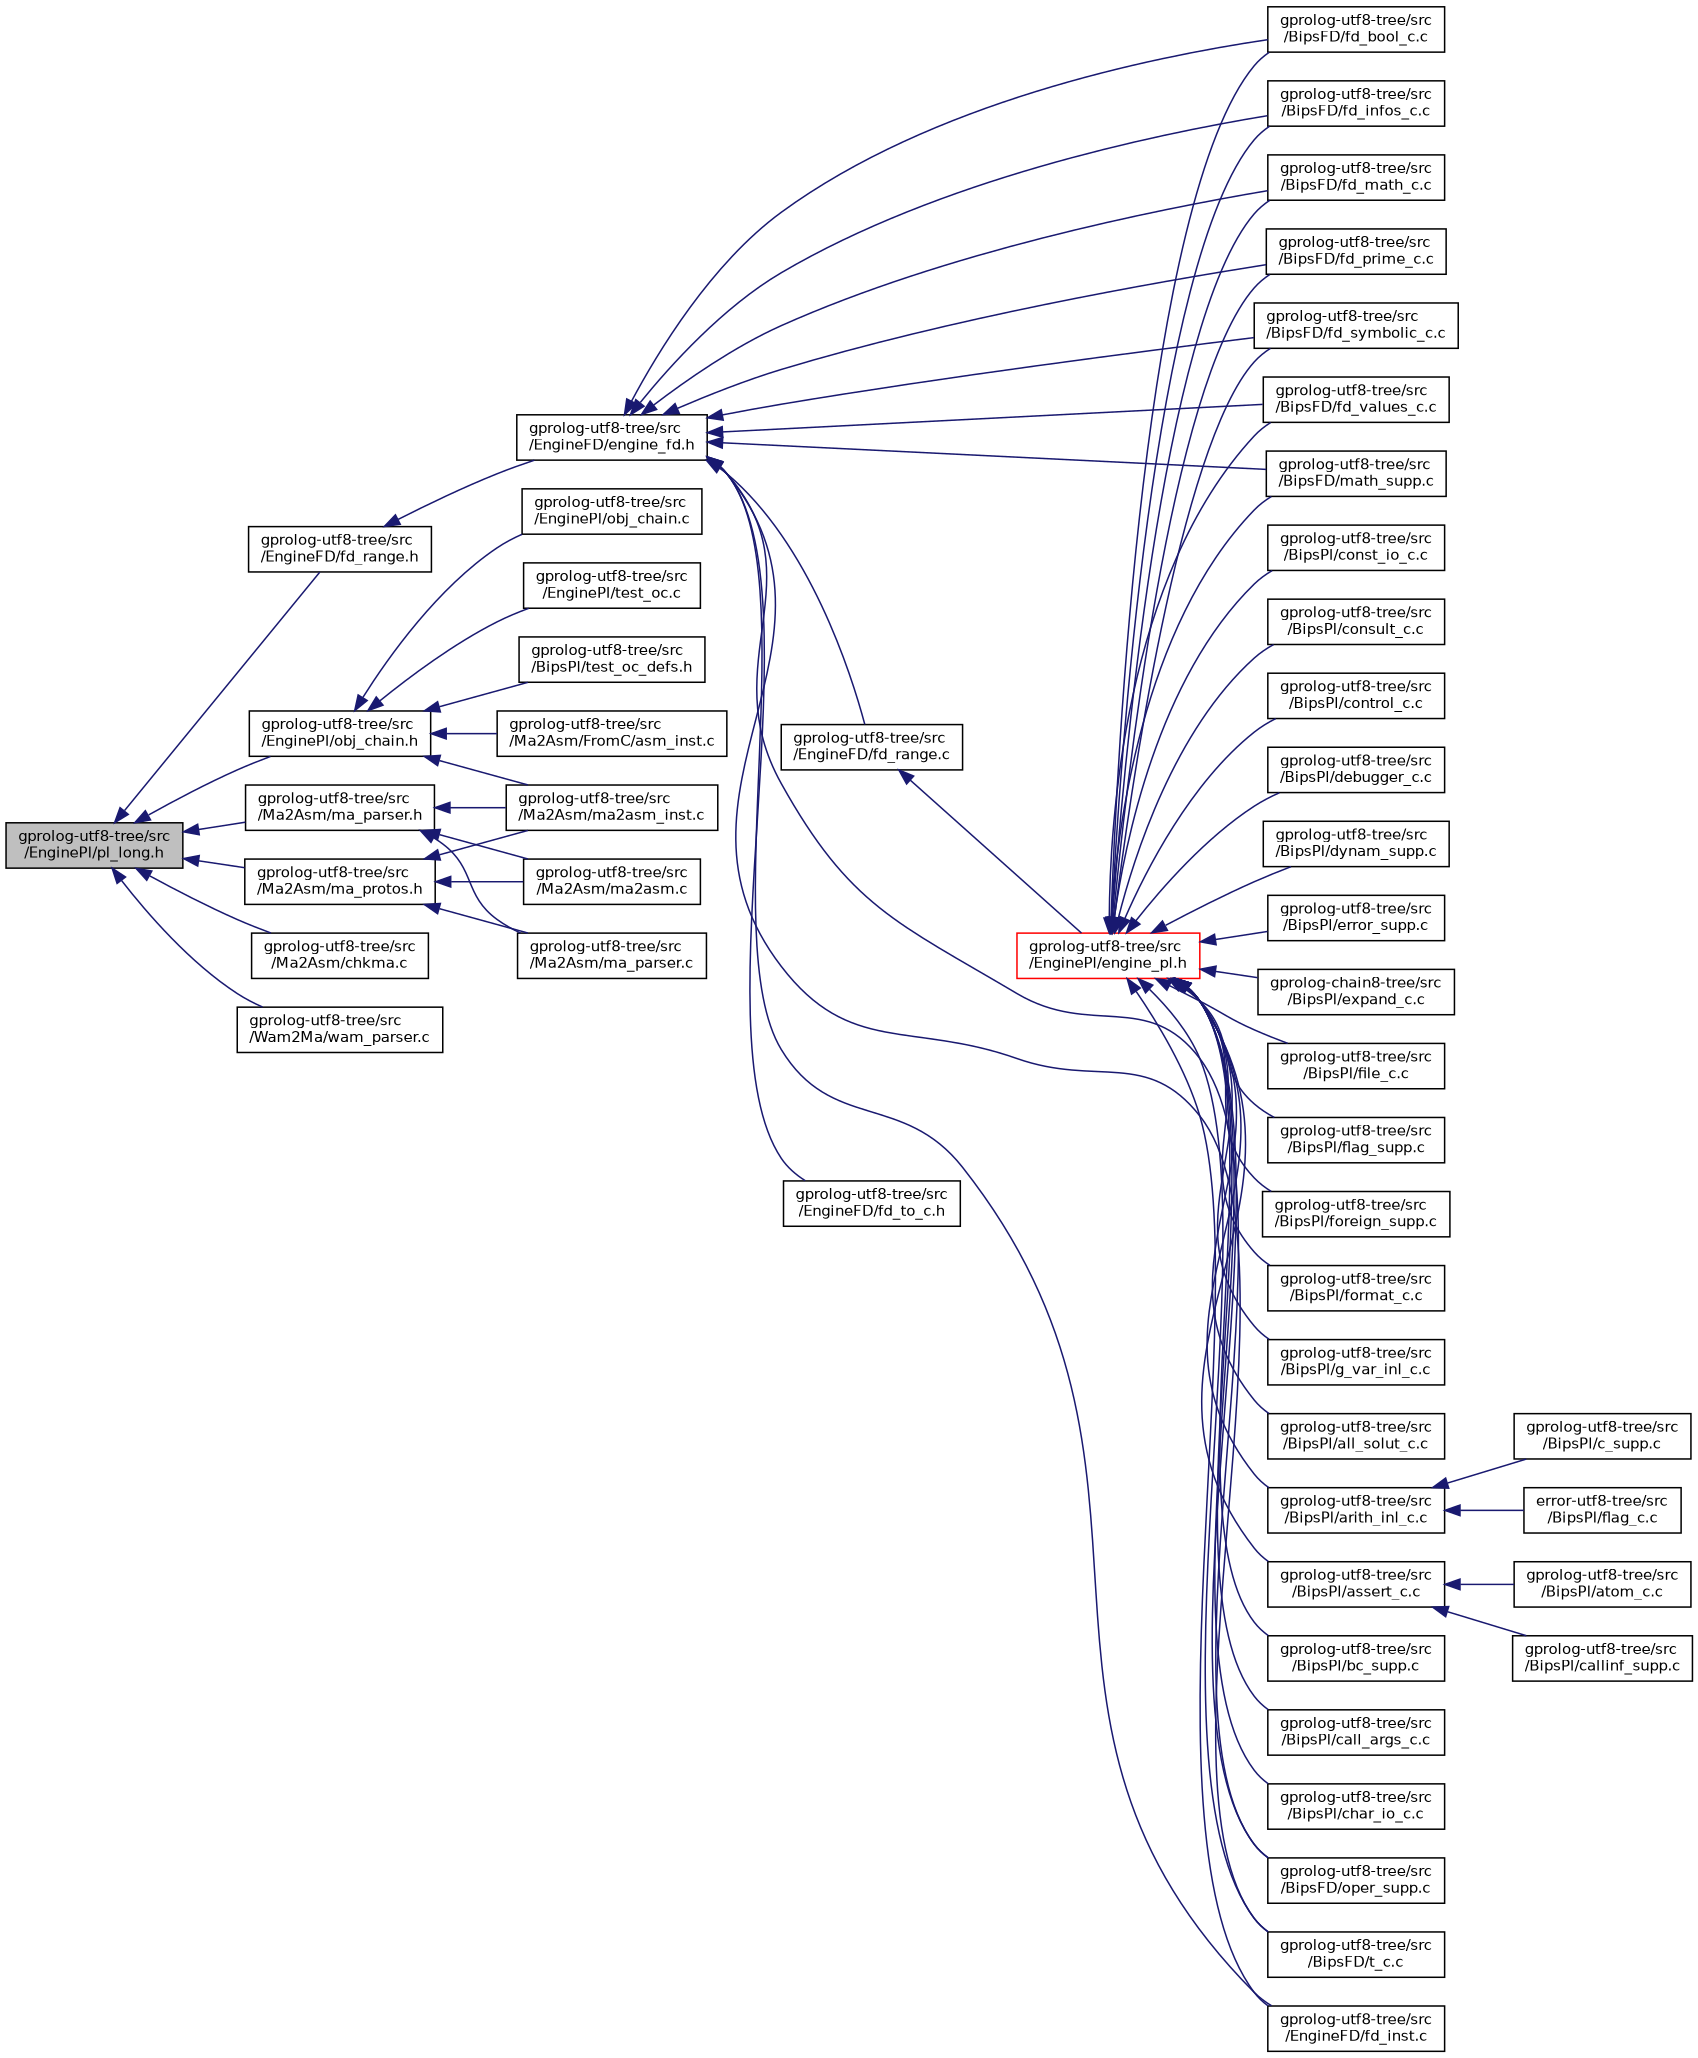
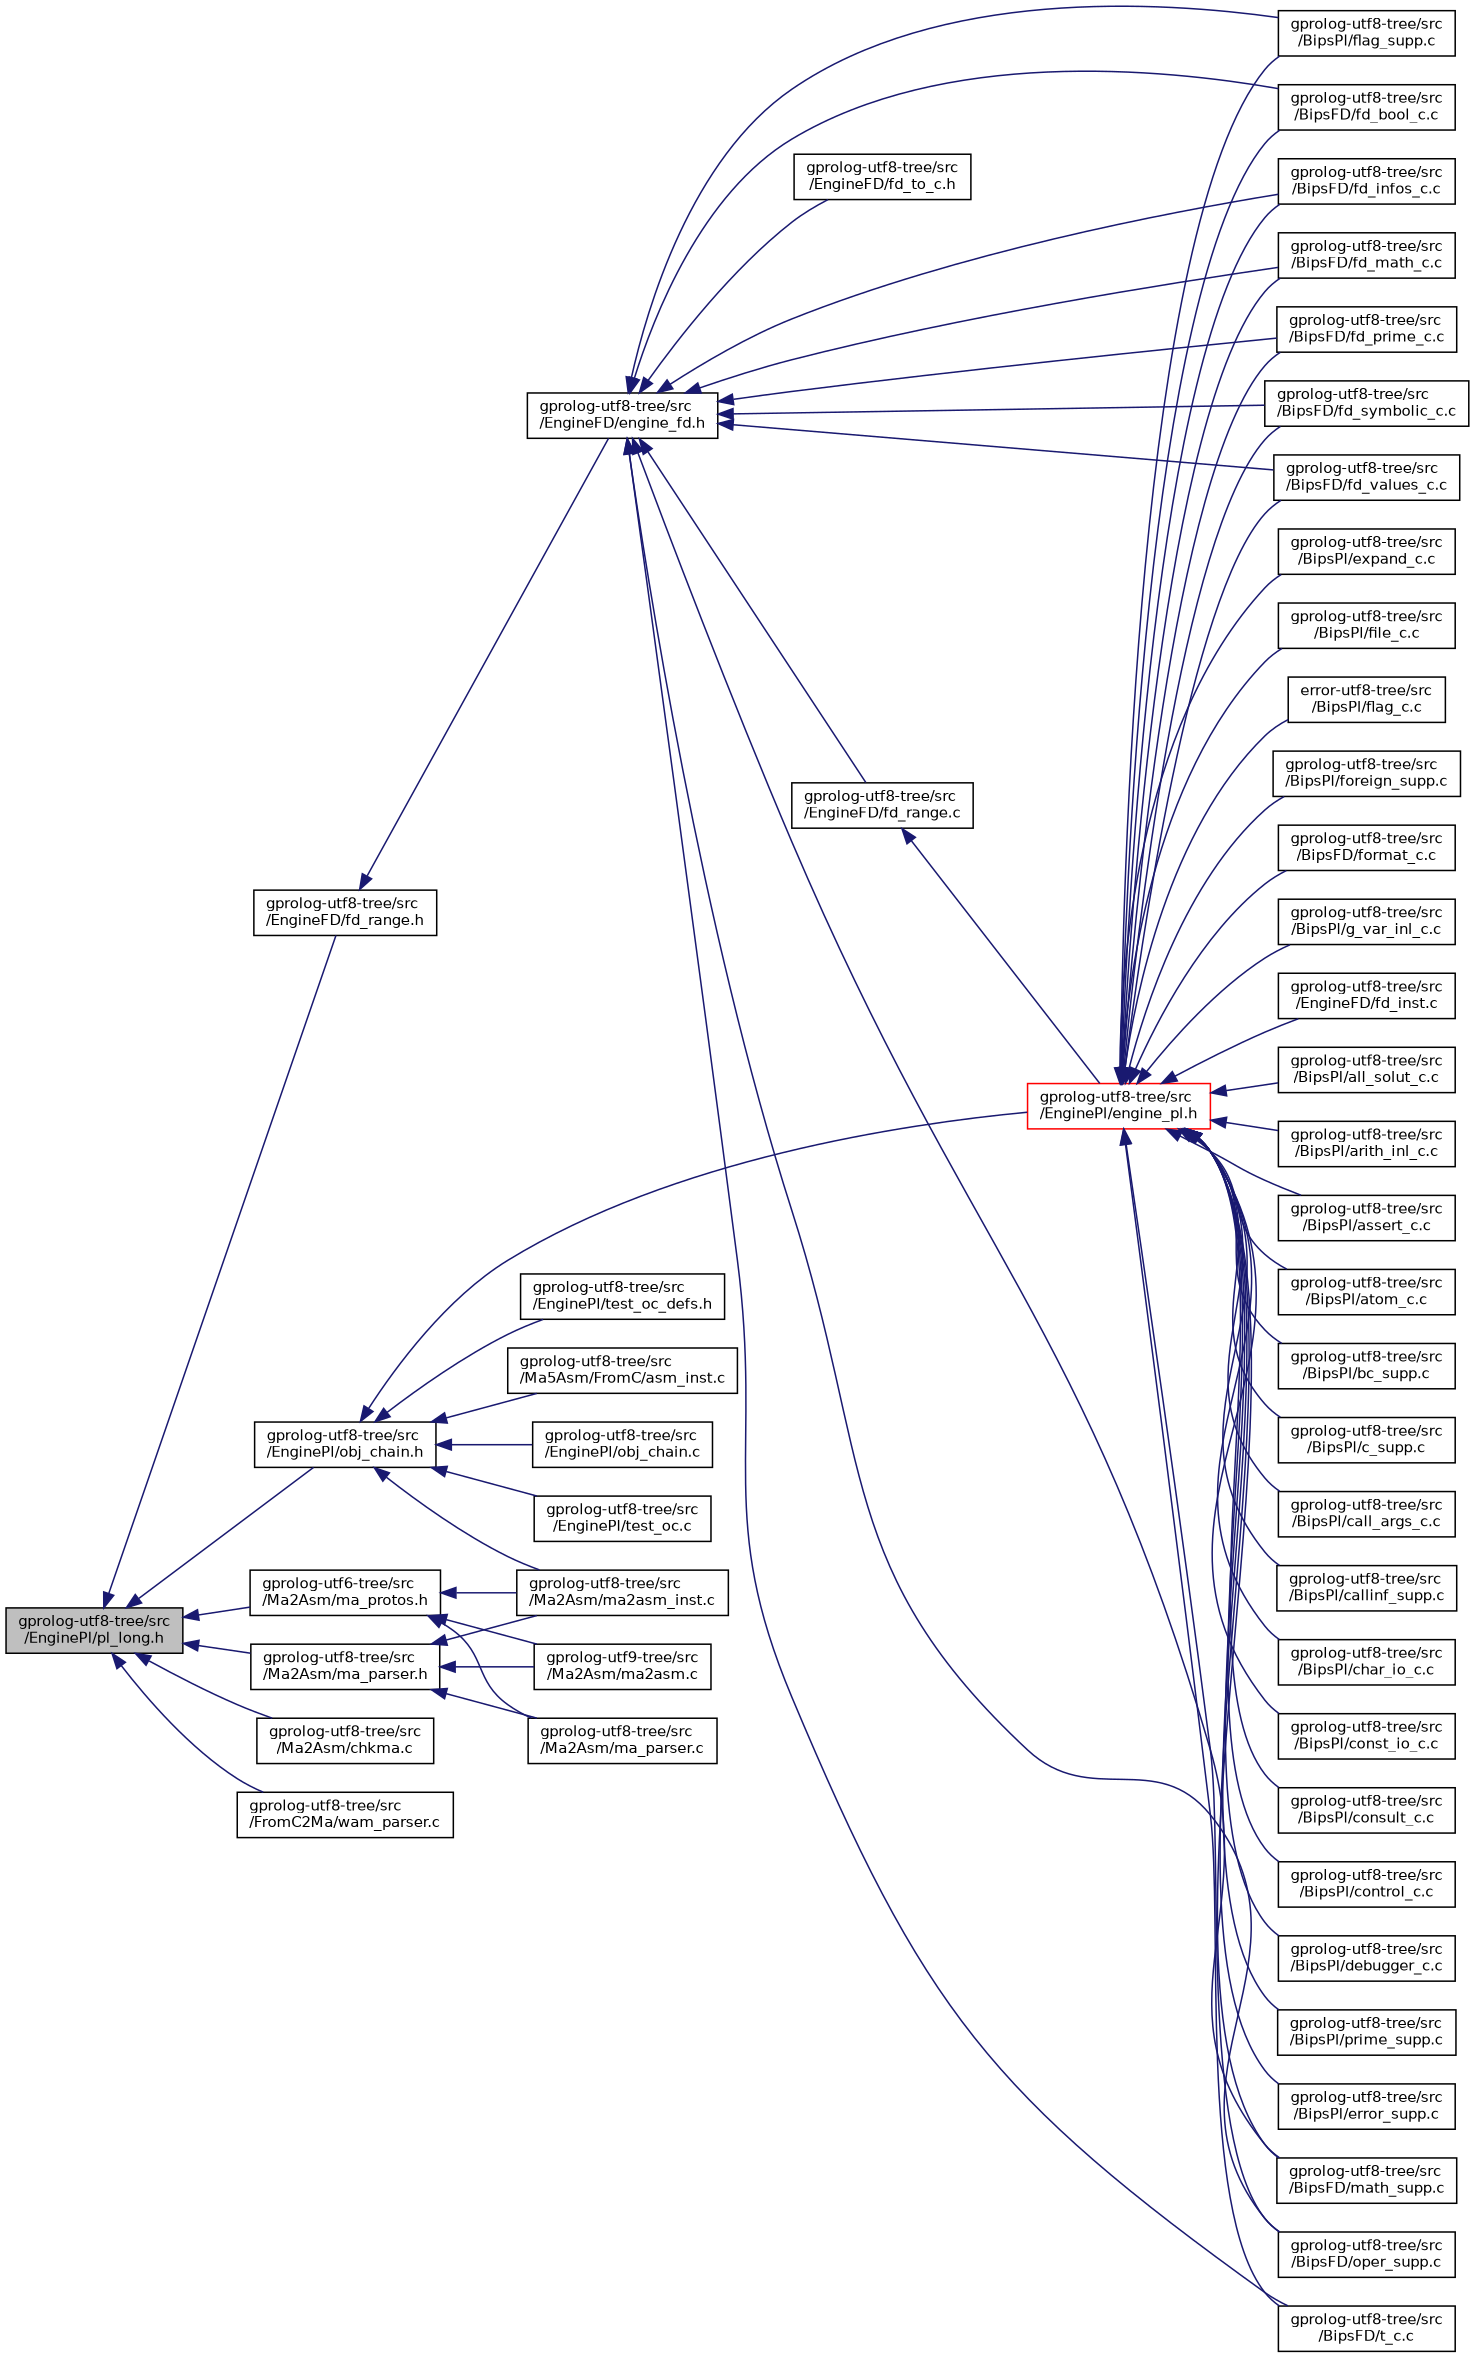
node "gprolog-utf8-tree/src /BipsPl/test_oc_defs.h": label "gprolog-utf8-tree/src /BipsPl/test_oc_defs.h" -> "gprolog-utf8-tree/src /EnginePl/test_oc_defs.h"
node "gprolog-utf8-tree/src /Ma2Asm/FromC/asm_inst.c": label "gprolog-utf8-tree/src /Ma2Asm/FromC/asm_inst.c" -> "gprolog-utf8-tree/src /Ma5Asm/FromC/asm_inst.c"
node "gprolog-utf8-tree/src /BipsPl/dynam_supp.c": label "gprolog-utf8-tree/src /BipsPl/dynam_supp.c" -> "gprolog-utf8-tree/src /BipsPl/prime_supp.c"
node "gprolog-utf8-tree/src /Ma2Asm/ma_protos.h": label "gprolog-utf8-tree/src /Ma2Asm/ma_protos.h" -> "gprolog-utf6-tree/src /Ma2Asm/ma_protos.h"
node "gprolog-utf8-tree/src /Ma2Asm/ma2asm.c": label "gprolog-utf8-tree/src /Ma2Asm/ma2asm.c" -> "gprolog-utf9-tree/src /Ma2Asm/ma2asm.c"
node "gprolog-chain8-tree/src /BipsPl/expand_c.c": label "gprolog-chain8-tree/src /BipsPl/expand_c.c" -> "gprolog-utf8-tree/src /BipsPl/expand_c.c"
node "gprolog-utf8-tree/src /Wam2Ma/wam_parser.c": label "gprolog-utf8-tree/src /Wam2Ma/wam_parser.c" -> "gprolog-utf8-tree/src /FromC2Ma/wam_parser.c"
edge "gprolog-utf8-tree/src /EnginePl/engine_pl.h" -> "gprolog-utf8-tree/src /EnginePl/obj_chain.h": added
edge "gprolog-utf8-tree/src /EngineFD/fd_inst.c" -> "gprolog-utf8-tree/src /EngineFD/engine_fd.h": now "gprolog-utf8-tree/src /BipsPl/flag_supp.c" -> "gprolog-utf8-tree/src /EngineFD/engine_fd.h"
node "gprolog-utf8-tree/src /BipsPl/format_c.c": label "gprolog-utf8-tree/src /BipsPl/format_c.c" -> "gprolog-utf8-tree/src /BipsFD/format_c.c"
edge "gprolog-utf8-tree/src /BipsPl/c_supp.c" -> "gprolog-utf8-tree/src /BipsPl/arith_inl_c.c": now "gprolog-utf8-tree/src /BipsPl/c_supp.c" -> "gprolog-utf8-tree/src /EnginePl/engine_pl.h"
edge "error-utf8-tree/src /BipsPl/flag_c.c" -> "gprolog-utf8-tree/src /BipsPl/arith_inl_c.c": now "error-utf8-tree/src /BipsPl/flag_c.c" -> "gprolog-utf8-tree/src /EnginePl/engine_pl.h"
edge "gprolog-utf8-tree/src /BipsPl/atom_c.c" -> "gprolog-utf8-tree/src /BipsPl/assert_c.c": now "gprolog-utf8-tree/src /BipsPl/atom_c.c" -> "gprolog-utf8-tree/src /EnginePl/engine_pl.h"
edge "gprolog-utf8-tree/src /BipsPl/callinf_supp.c" -> "gprolog-utf8-tree/src /BipsPl/assert_c.c": now "gprolog-utf8-tree/src /BipsPl/callinf_supp.c" -> "gprolog-utf8-tree/src /EnginePl/engine_pl.h"
